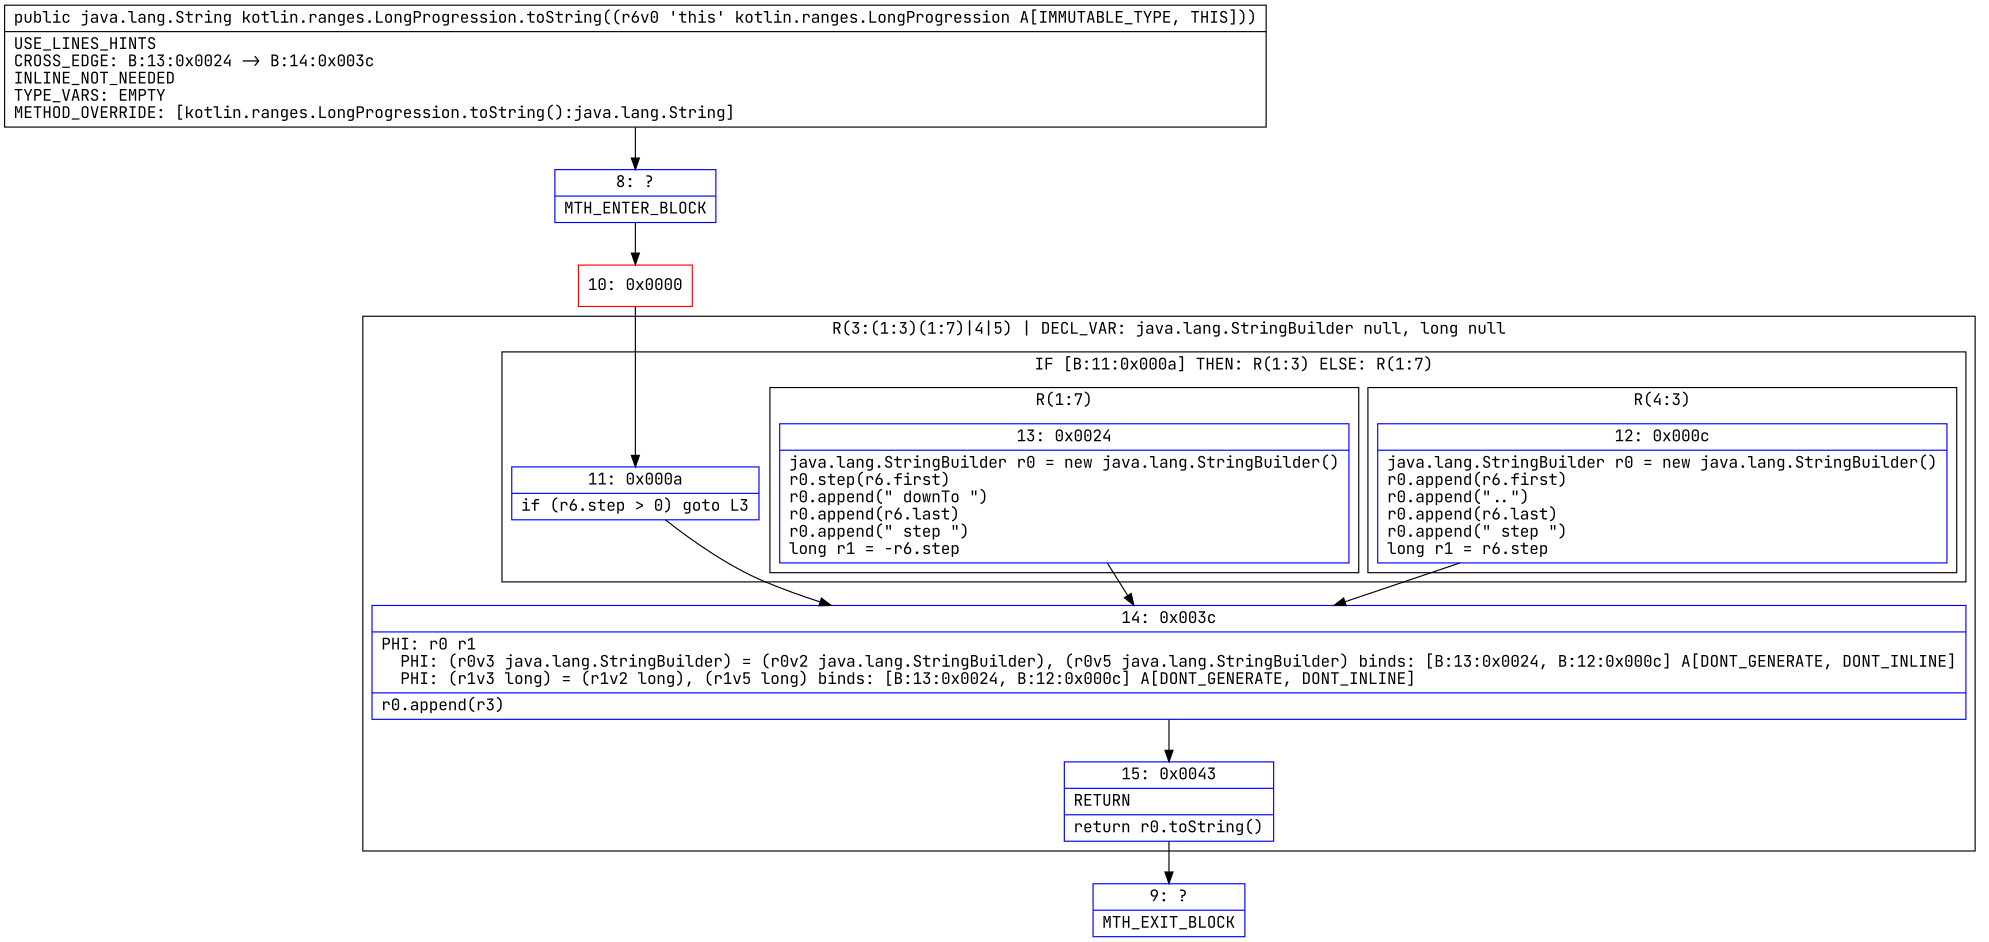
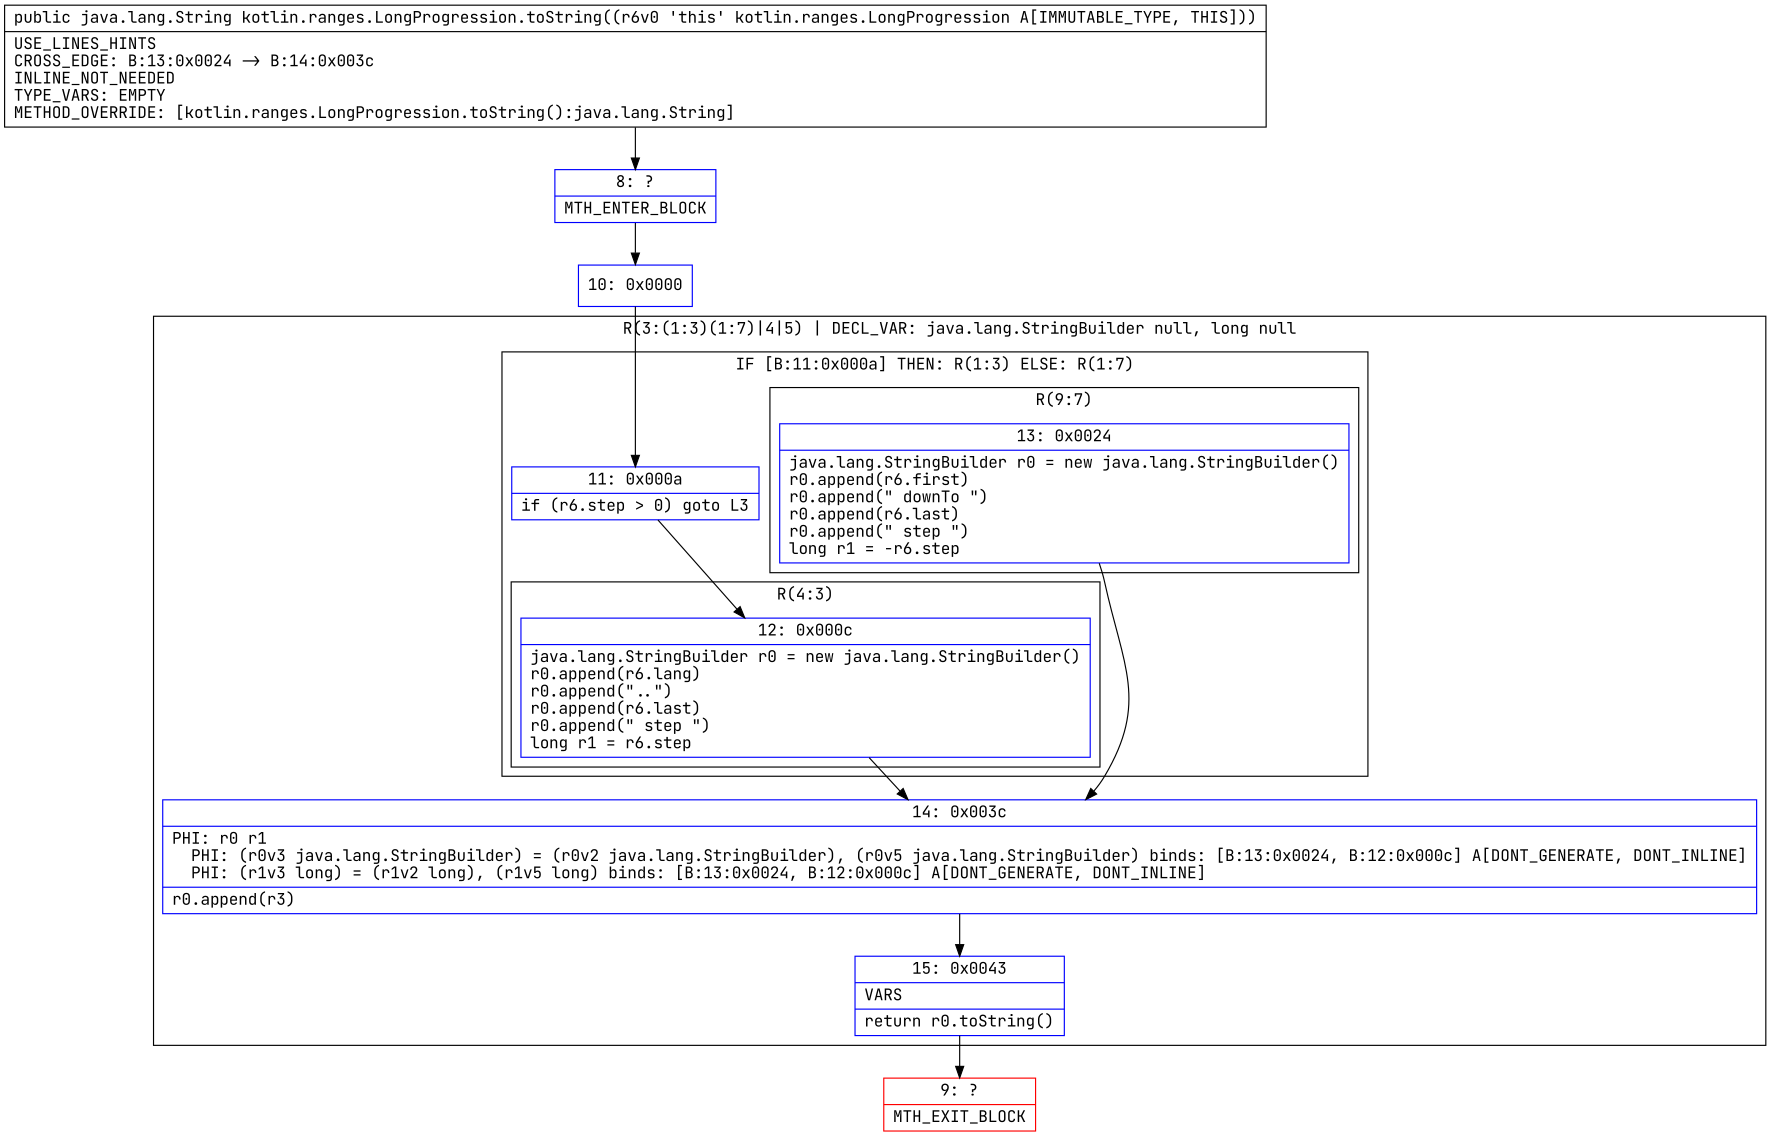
node "10: 0x0000": color red -> blue
cluster "R(1:7)": label "R(1:7)" -> "R(9:7)"
node "13: 0x0024": text "r0.step(r6.first)" -> "r0.append(r6.first)"
node "12: 0x000c": text "r0.append(r6.first)" -> "r0.append(r6.lang)"
edge "11: 0x000a" -> "14: 0x003c": now "11: 0x000a" -> "12: 0x000c"
node "15: 0x0043": text "RETURN" -> "VARS"
node "9: ?": color blue -> red
